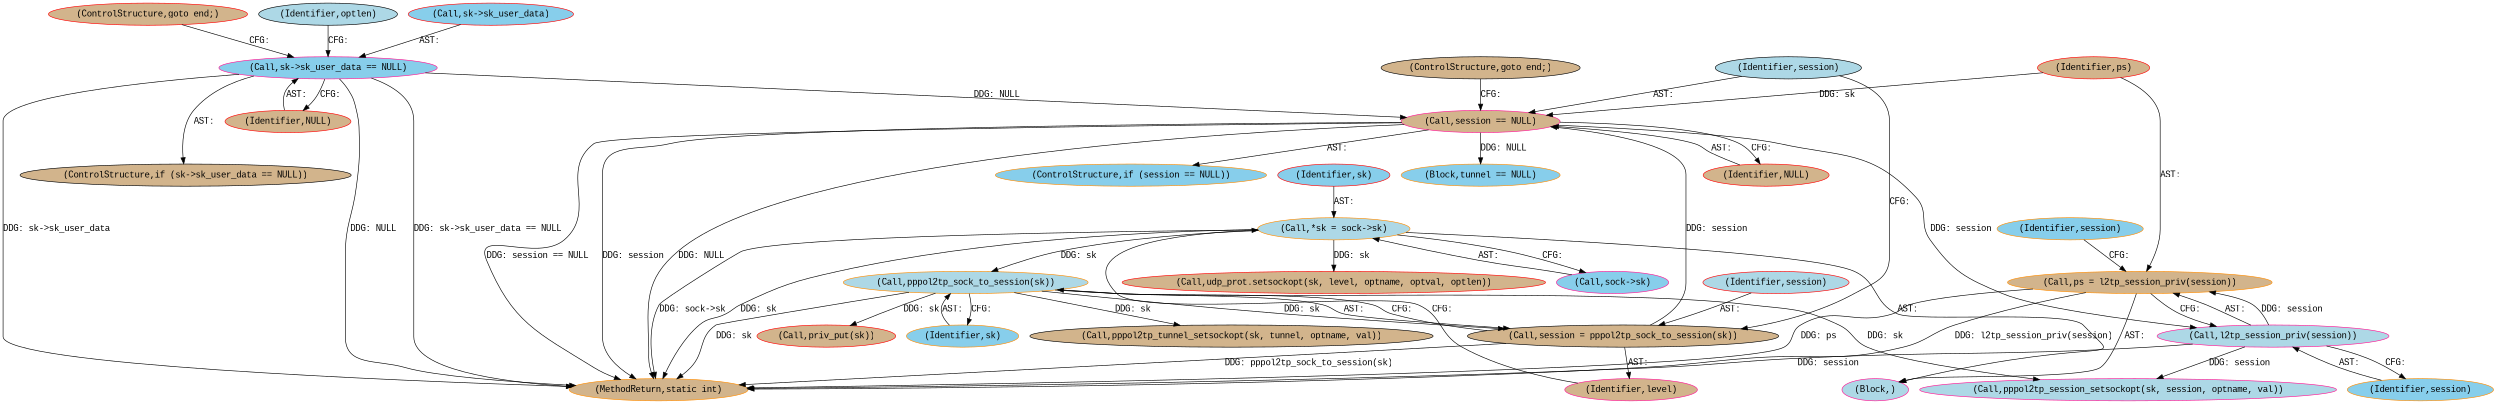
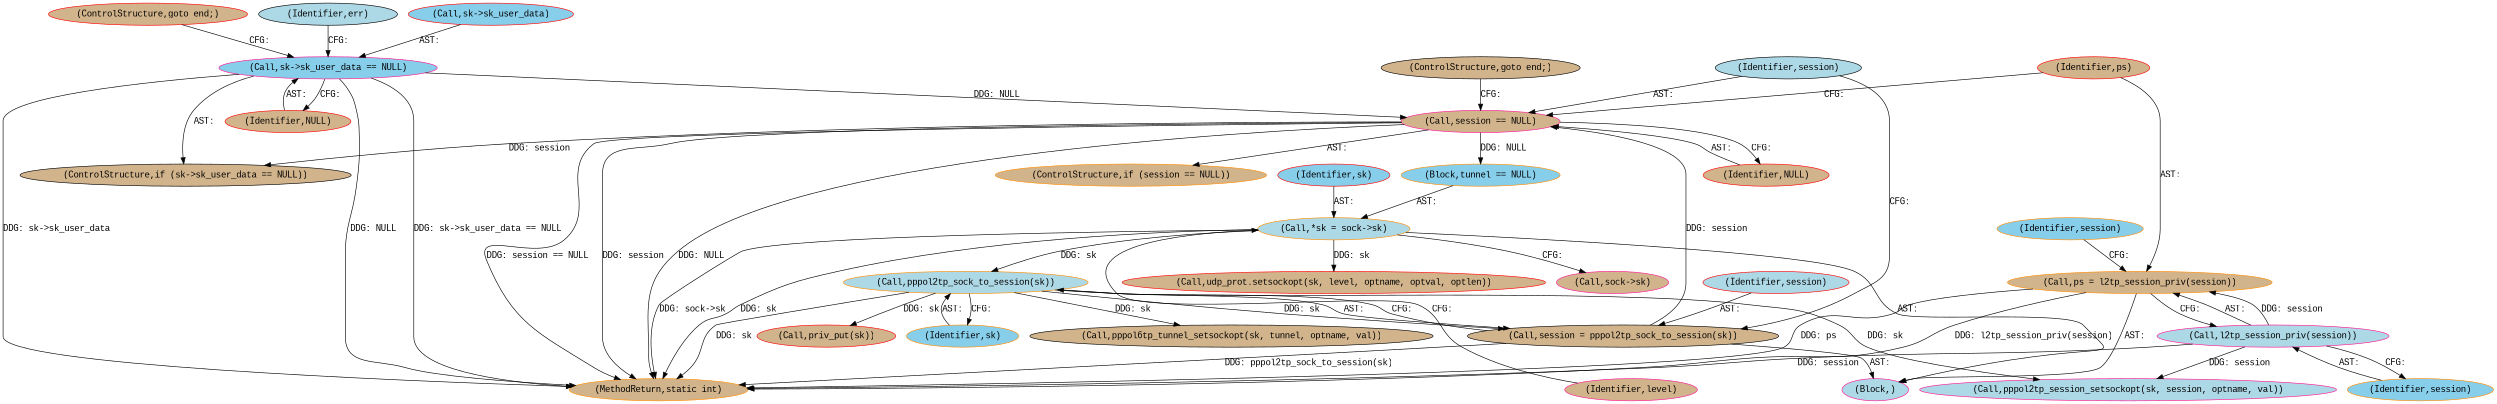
node "(Identifier,optlen)": label "(Identifier,optlen)" -> "(Identifier,err)"
edge "(Identifier,ps)" -> "(Call,session == NULL)": label "DDG: sk" -> "CFG: "
node "(ControlStructure,if (session == NULL))": fillcolor skyblue -> tan
edge "(Call,session == NULL)" -> "(Call,l2tp_session_priv(session))": now "(Call,session == NULL)" -> "(ControlStructure,if (sk->sk_user_data == NULL))"
edge "(Call,sock->sk)" -> "(Call,*sk = sock->sk)": now "(Block,tunnel == NULL)" -> "(Call,*sk = sock->sk)"
node "(Call,sock->sk)": fillcolor skyblue -> tan
node "(Call,pppol2tp_tunnel_setsockopt(sk, tunnel, optname, val))": label "(Call,pppol2tp_tunnel_setsockopt(sk, tunnel, optname, val))" -> "(Call,pppol6tp_tunnel_setsockopt(sk, tunnel, optname, val))"
edge "(Call,session = pppol2tp_sock_to_session(sk))" -> "(Identifier,level)": now "(Call,session = pppol2tp_sock_to_session(sk))" -> "(Block,)"
